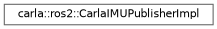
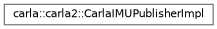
node "carla::ros2::CarlaIMUPublisherImpl": label "carla::ros2::CarlaIMUPublisherImpl" -> "carla::carla2::CarlaIMUPublisherImpl"
